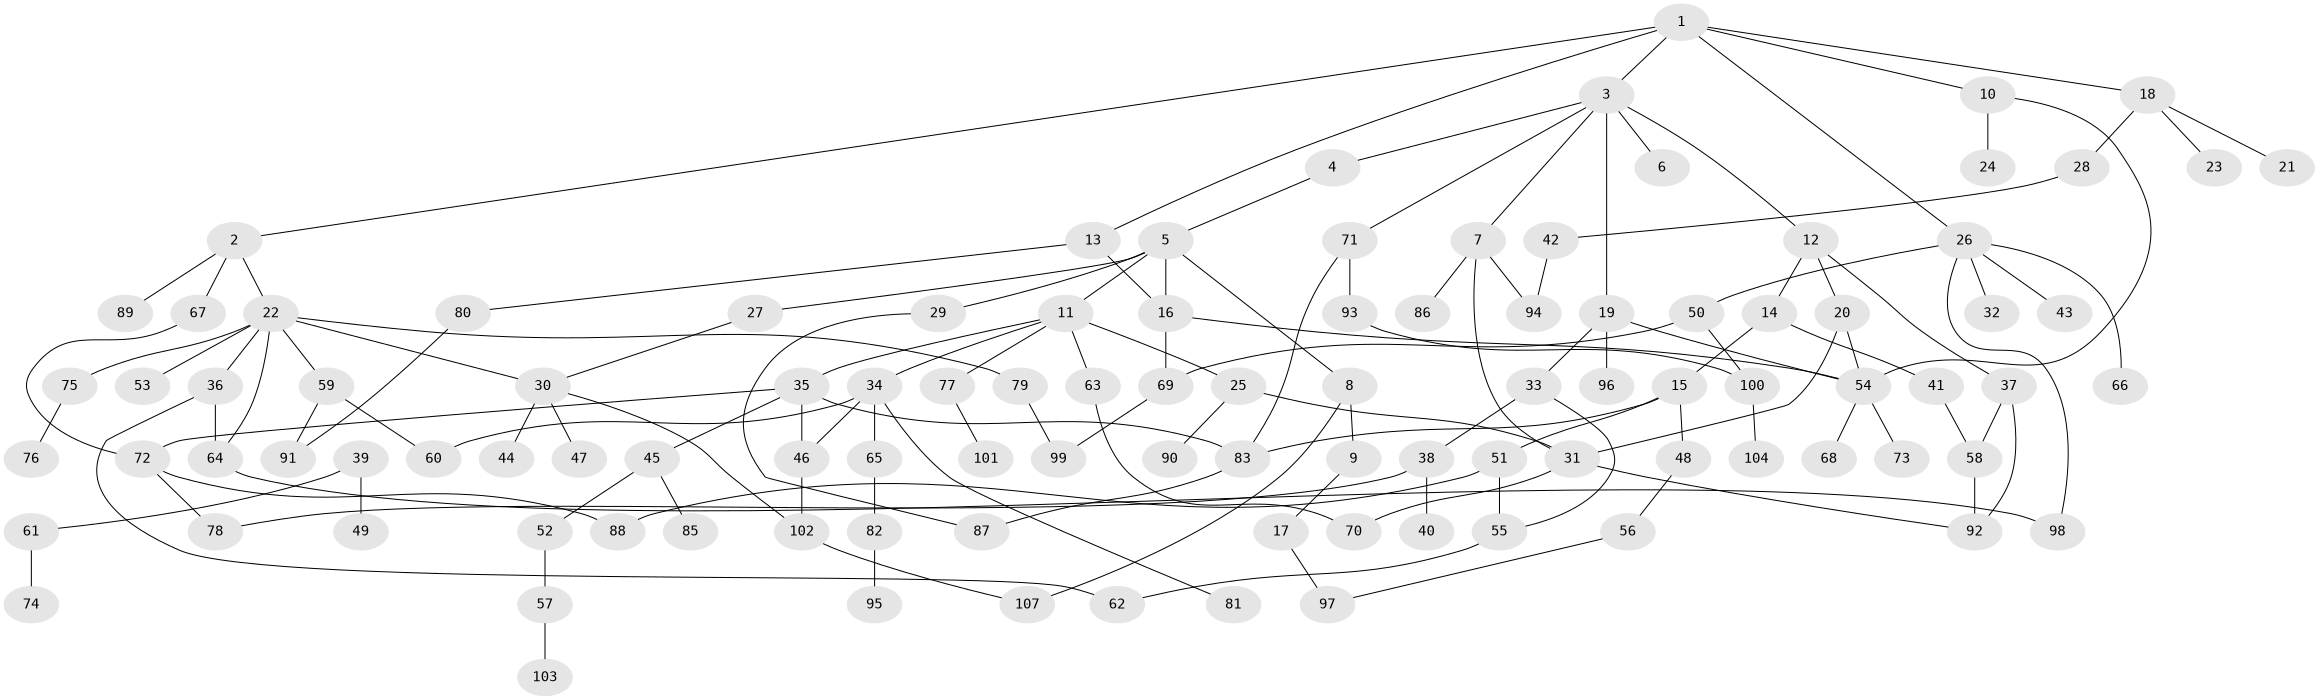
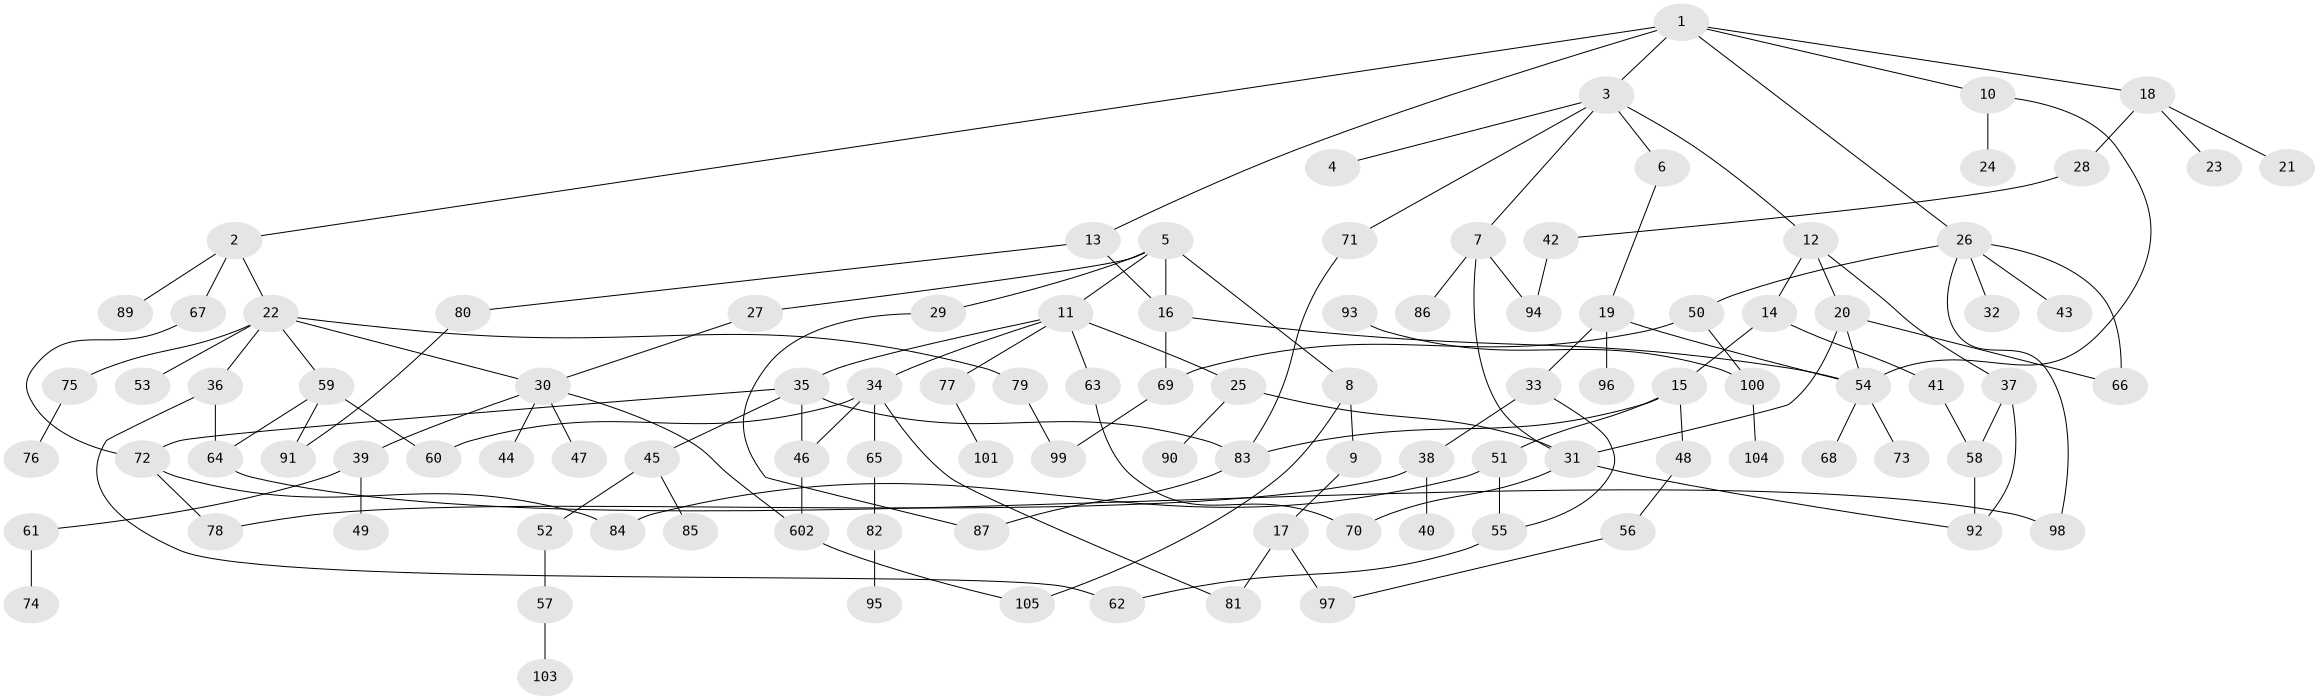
edge "4" -- "5": removed
edge "3" -- "19": now "6" -- "19"
edge "71" -- "93": removed
edge "20" -- "66": added
edge "22" -- "64": now "59" -- "64"
edge "30" -- "39": added
node "88": label "88" -> "84"
node "102": label "102" -> "602"
edge "17" -- "81": added
node "107": label "107" -> "105"
